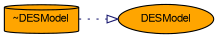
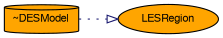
node "DESModel": label "DESModel" -> "LESRegion"
